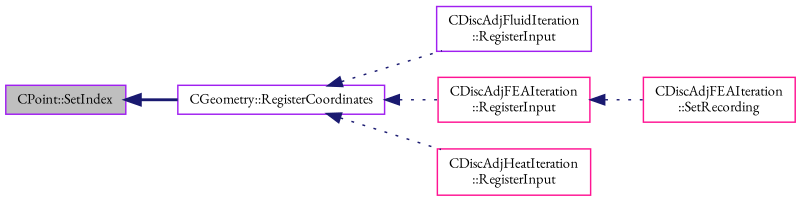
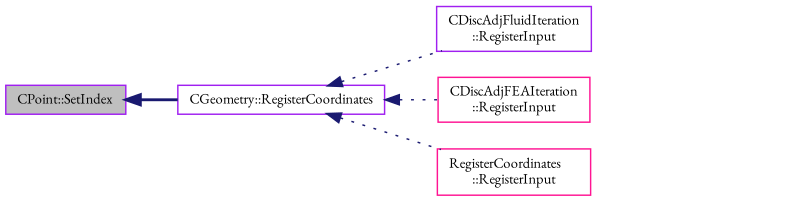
node "CDiscAdjFEAIteration ::SetRecording": removed
node "CDiscAdjHeatIteration ::RegisterInput": label "CDiscAdjHeatIteration ::RegisterInput" -> "RegisterCoordinates ::RegisterInput"
